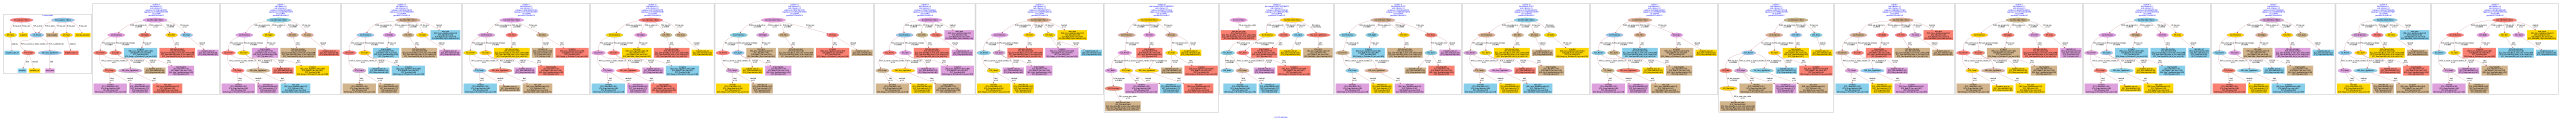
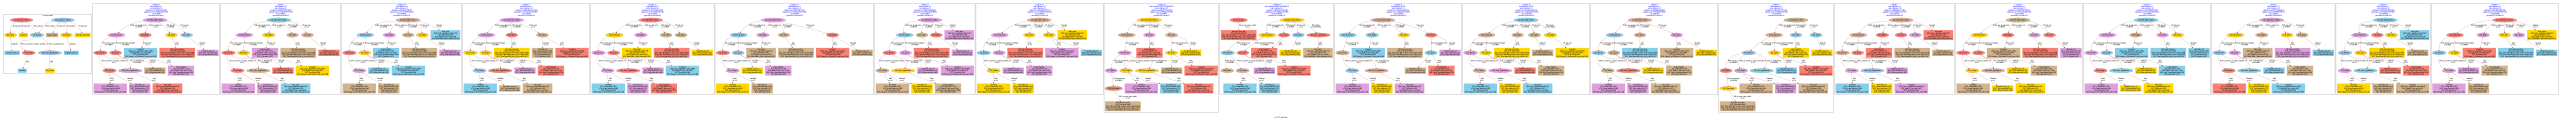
node "E52_Time-Span3": fillcolor plum -> salmon
node "biography_type_uri": fillcolor salmon -> skyblue
node "nationality_uri": removed
node "artist_name": fillcolor plum -> gold
node "E69_Death1": fillcolor skyblue -> tan
